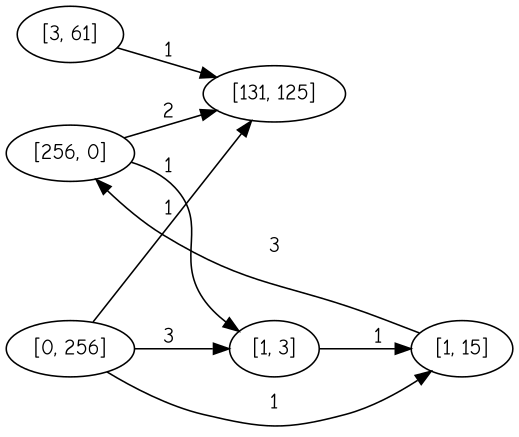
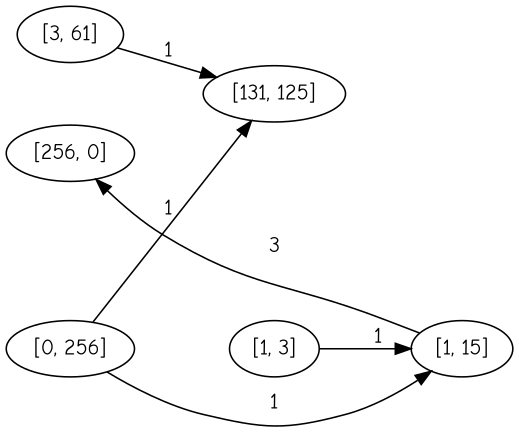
edge "[256, 0]" -> "[131, 125]": removed, label "2"
edge "[256, 0]" -> "[1, 3]": removed, label "1"
edge "[0, 256]" -> "[1, 3]": removed, label "3"
